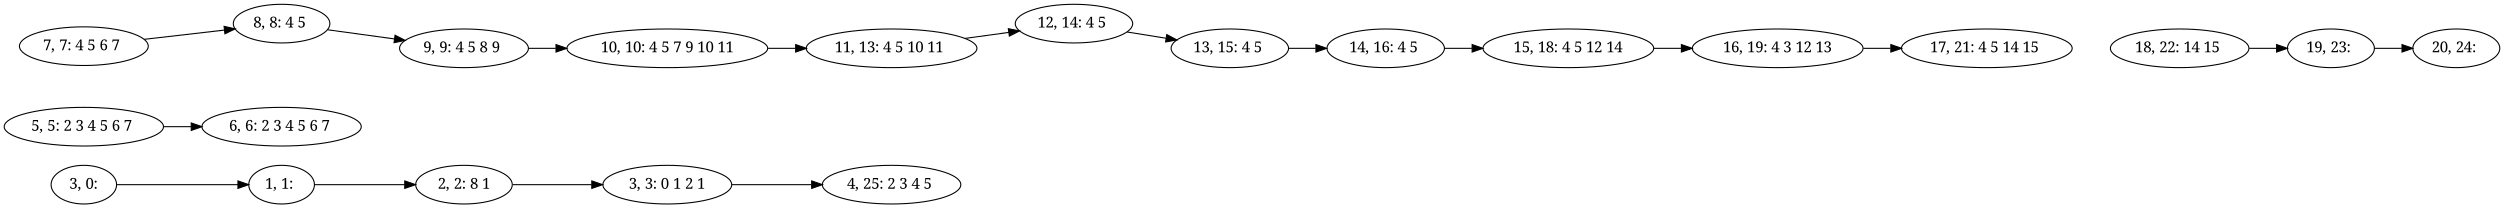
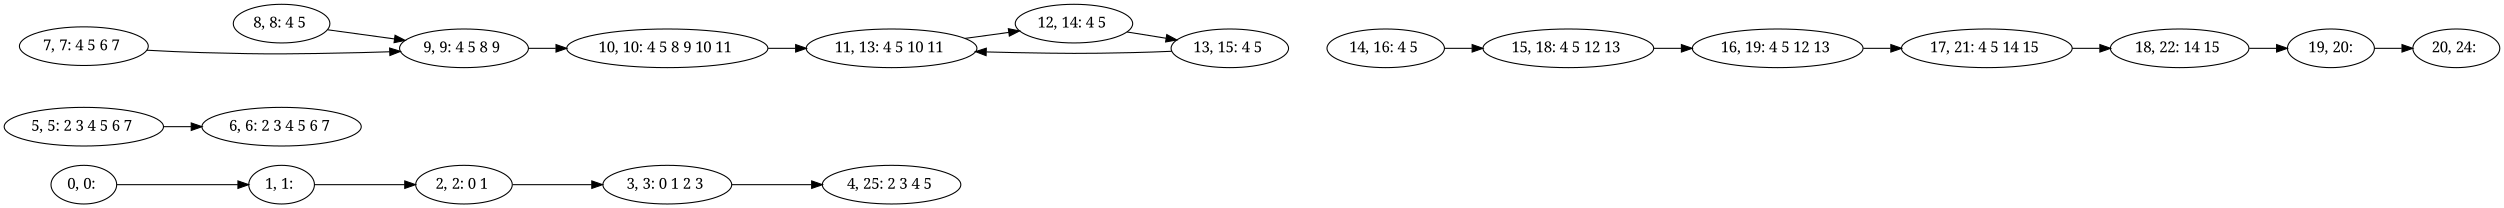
edge "7, 7: 4 5 6 7" -> "8, 8: 4 5": now "7, 7: 4 5 6 7" -> "9, 9: 4 5 8 9"
node "10, 10: 4 5 7 9 10 11": label "10, 10: 4 5 7 9 10 11" -> "10, 10: 4 5 8 9 10 11"
edge "13, 15: 4 5" -> "14, 16: 4 5": now "13, 15: 4 5" -> "11, 13: 4 5 10 11"
node "15, 18: 4 5 12 14": label "15, 18: 4 5 12 14" -> "15, 18: 4 5 12 13"
node "16, 19: 4 3 12 13": label "16, 19: 4 3 12 13" -> "16, 19: 4 5 12 13"
edge "17, 21: 4 5 14 15" -> "18, 22: 14 15": added
node "19, 23:": label "19, 23:" -> "19, 20:"
node "3, 0:": label "3, 0:" -> "0, 0:"
node "2, 2: 8 1": label "2, 2: 8 1" -> "2, 2: 0 1"
node "3, 3: 0 1 2 1": label "3, 3: 0 1 2 1" -> "3, 3: 0 1 2 3"
